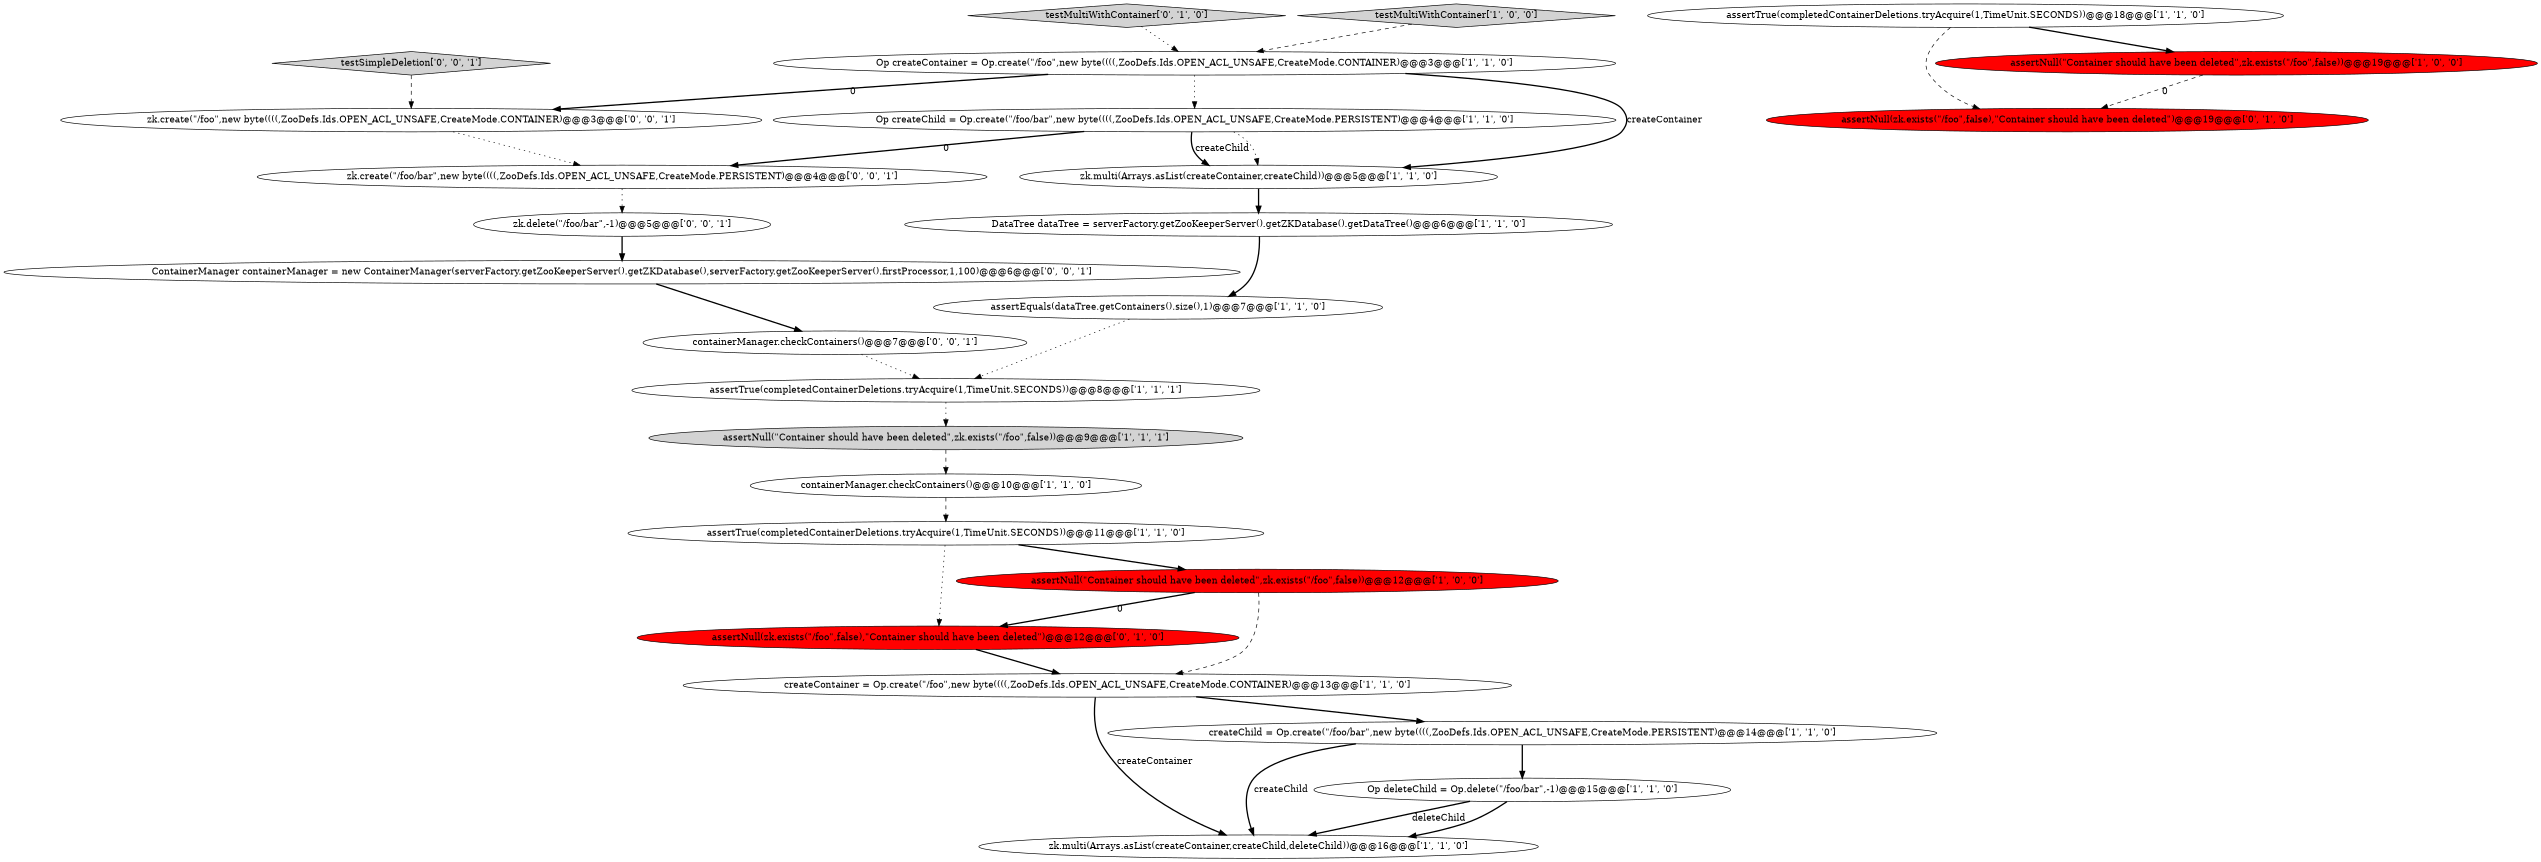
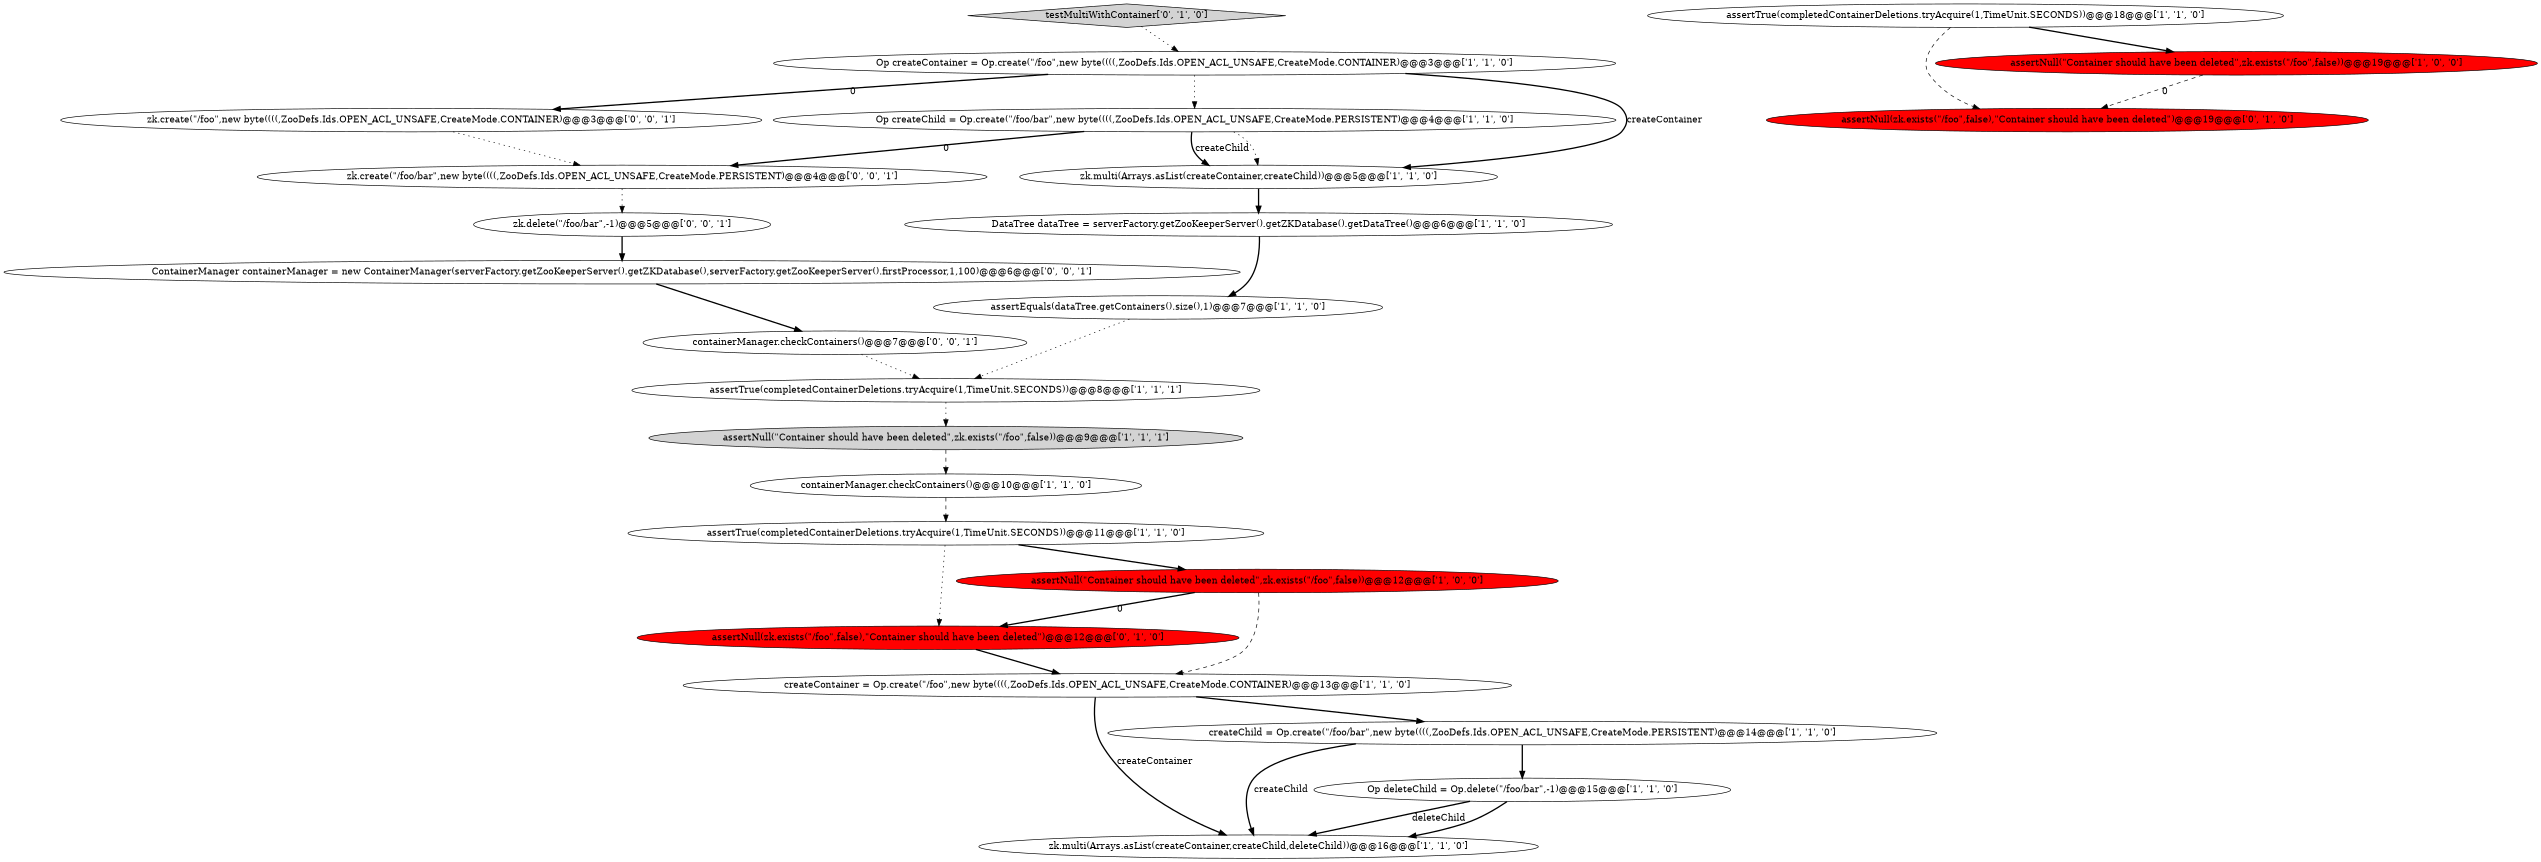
node "testMultiWithContainer['1', '0', '0']": removed
node "testSimpleDeletion['0', '0', '1']": removed
